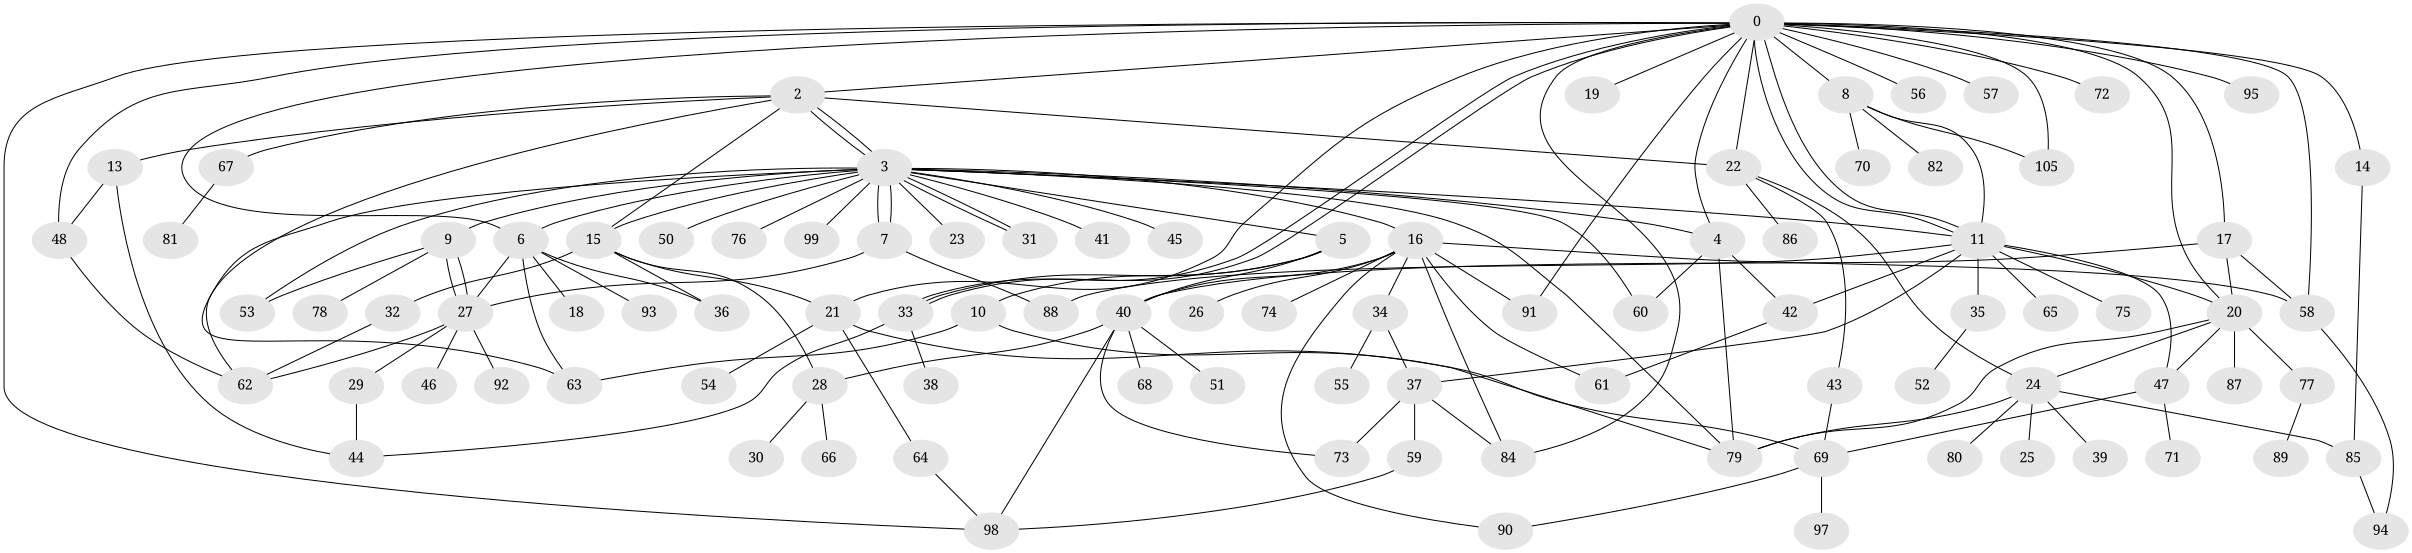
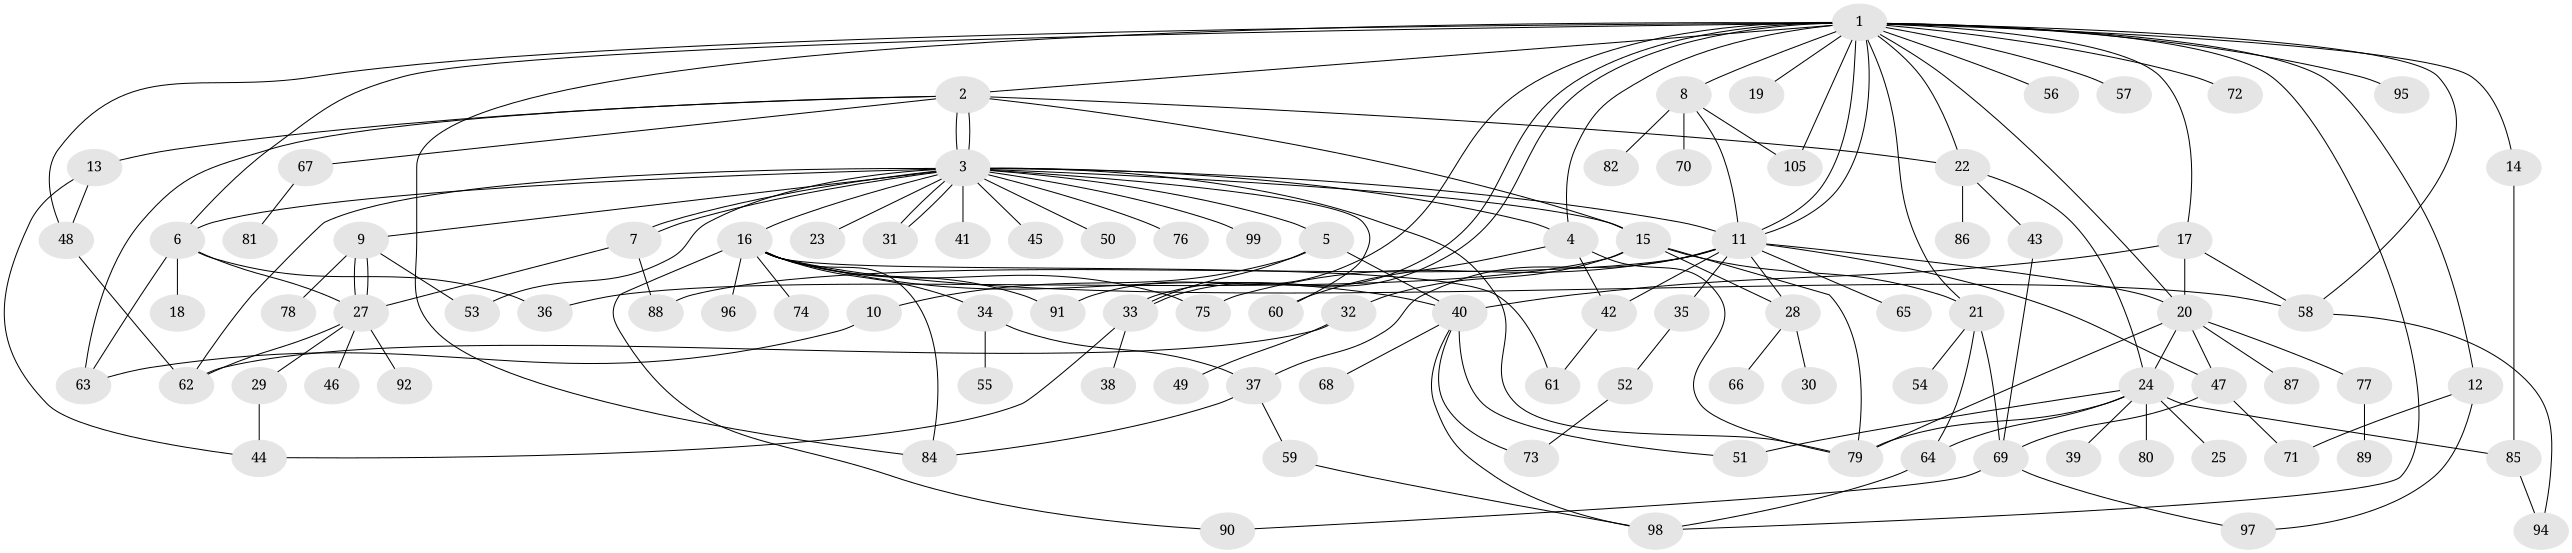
node "0": label "0" -> "1"
edge "16" -- "75": added
node "93": removed
node "26": label "26" -> "96"
edge "10" -- "79": now "15" -- "79"
edge "40" -- "28": now "11" -- "28"
node "49": added
node "12": added
edge "24" -- "51": added
edge "37" -- "73": now "52" -- "73"
edge "24" -- "64": added
